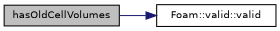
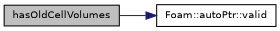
node "Foam::valid::valid": label "Foam::valid::valid" -> "Foam::autoPtr::valid"
